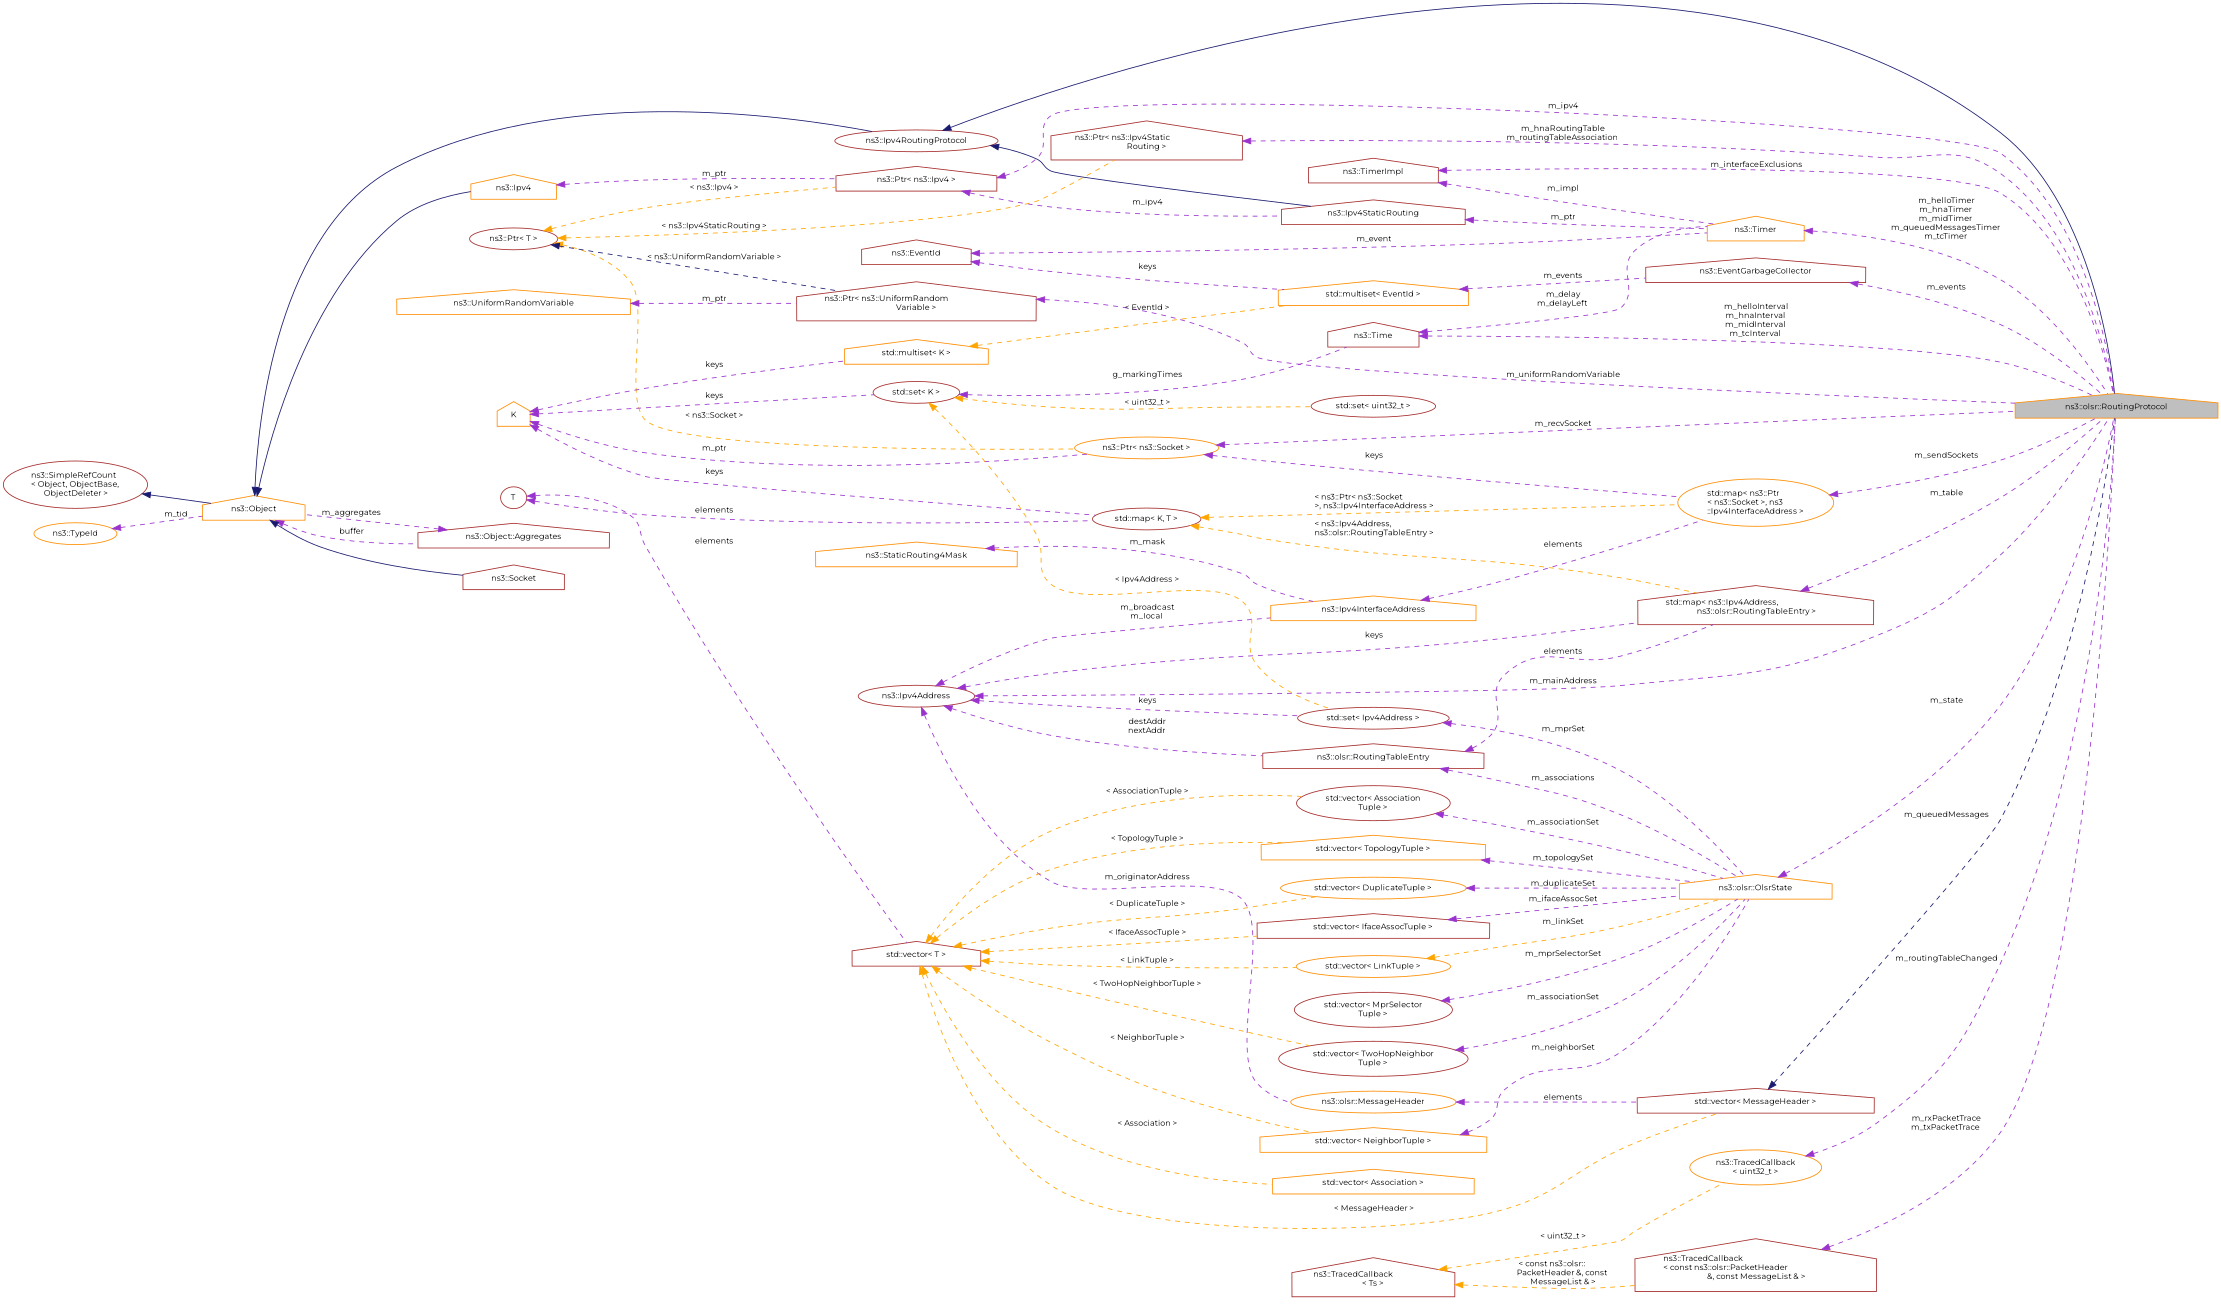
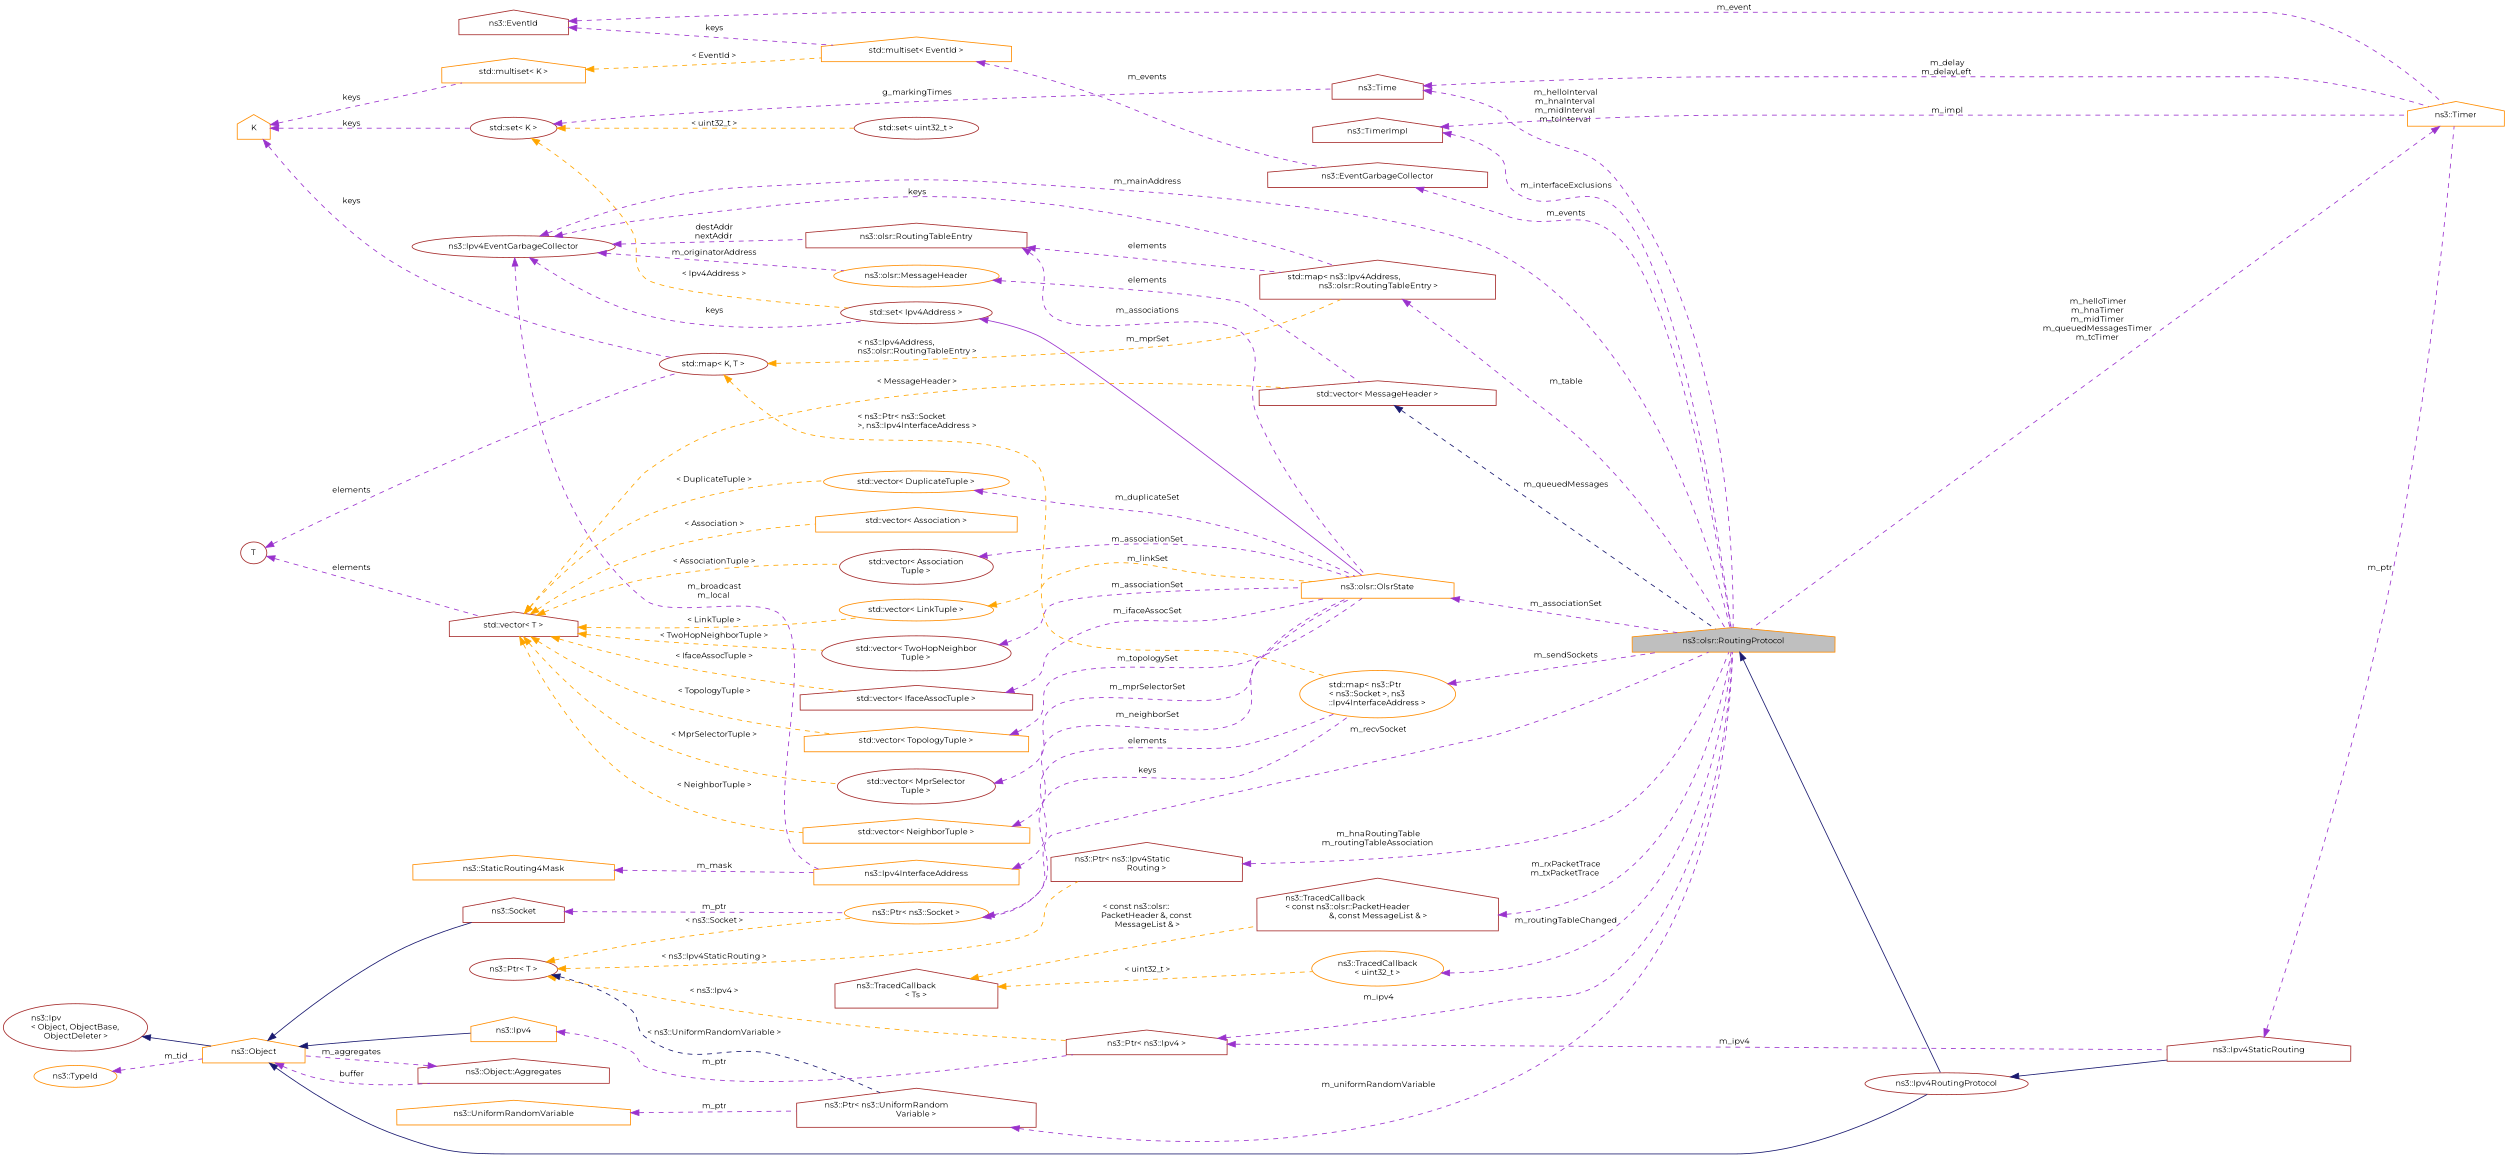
edge "ns3::olsr::RoutingProtocol" -> "ns3::Ipv4RoutingProtocol": reversed
edge "ns3::Ptr< ns3::Socket >" -> "K": now "ns3::Ptr< ns3::Socket >" -> "ns3::Socket"
node "ns3::SimpleRefCount < Object, ObjectBase, ObjectDeleter >": label "ns3::SimpleRefCount < Object, ObjectBase, ObjectDeleter >" -> "ns3::Ipv < Object, ObjectBase, ObjectDeleter >"
node "ns3::Ipv4Address": label "ns3::Ipv4Address" -> "ns3::Ipv4EventGarbageCollector"
edge "ns3::olsr::RoutingProtocol" -> "ns3::olsr::OlsrState": label " m_state" -> " m_associationSet"
edge "std::vector< MprSelector Tuple >" -> "std::vector< T >": added, label "< MprSelectorTuple >"
edge "ns3::olsr::OlsrState" -> "std::set< Ipv4Address >": style dashed -> solid
